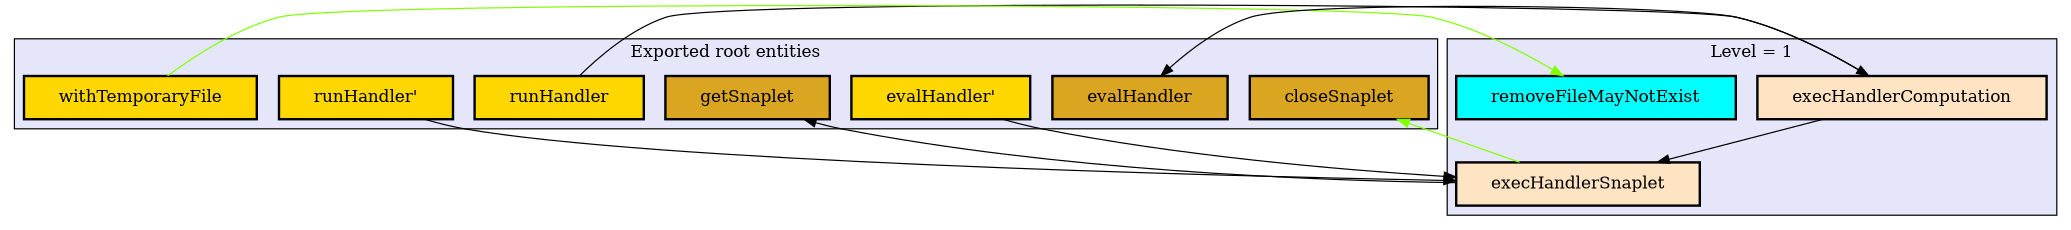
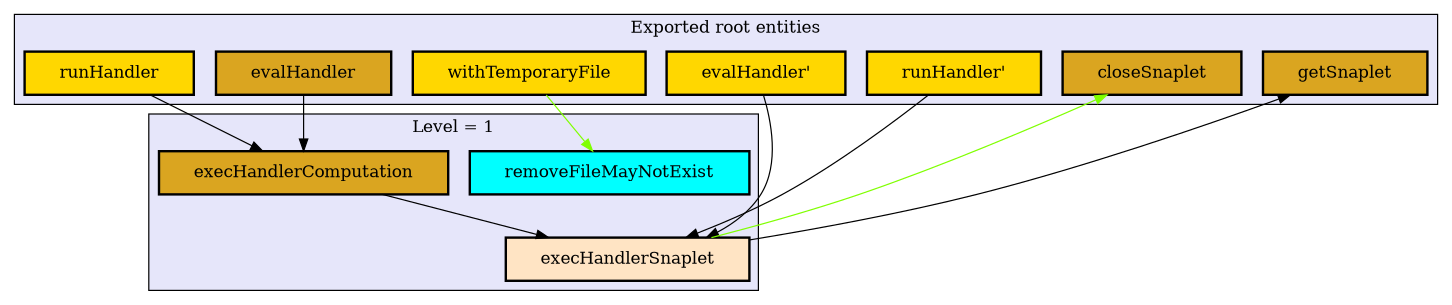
edge "execHandlerComputation" -> "evalHandler": reversed
node "execHandlerComputation": fillcolor bisque -> goldenrod
